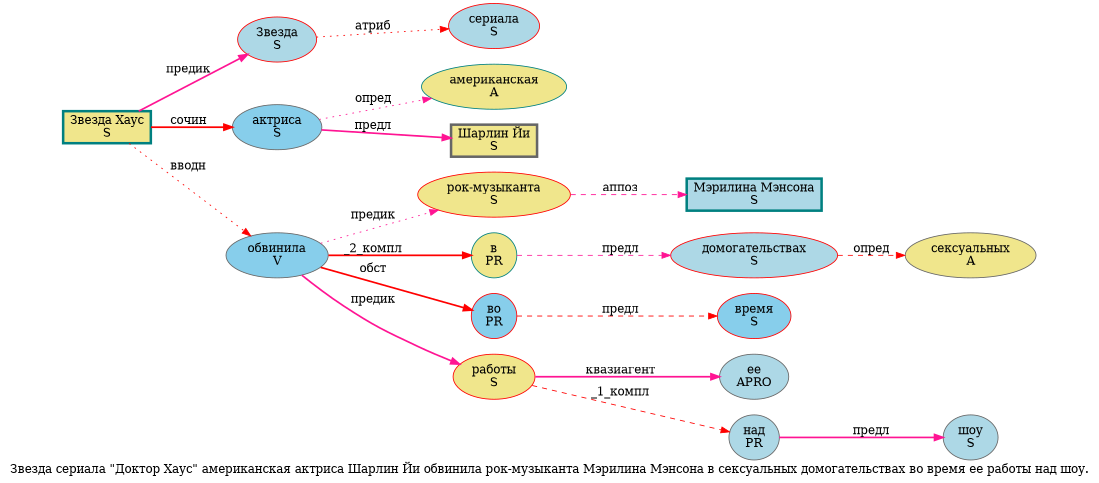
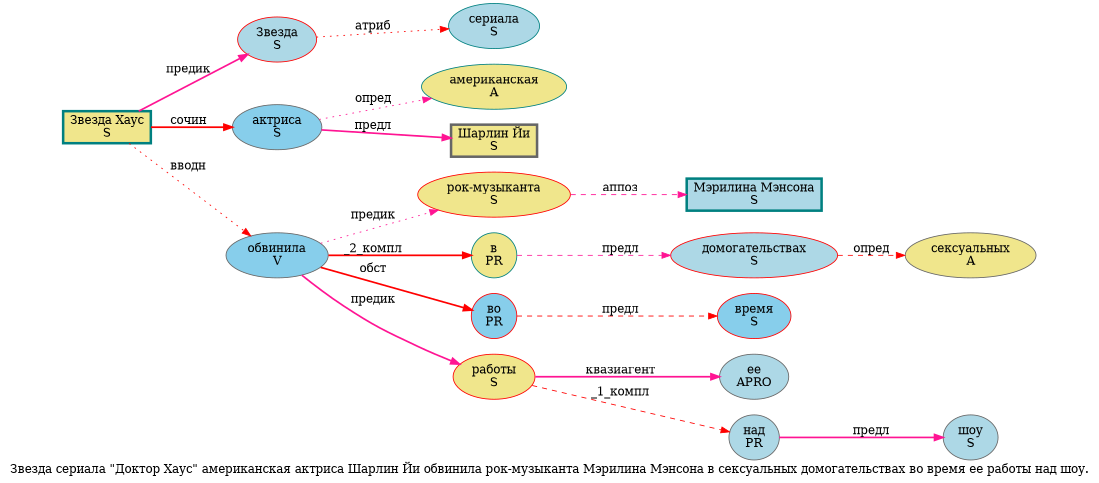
node "сериала S": color red -> teal
